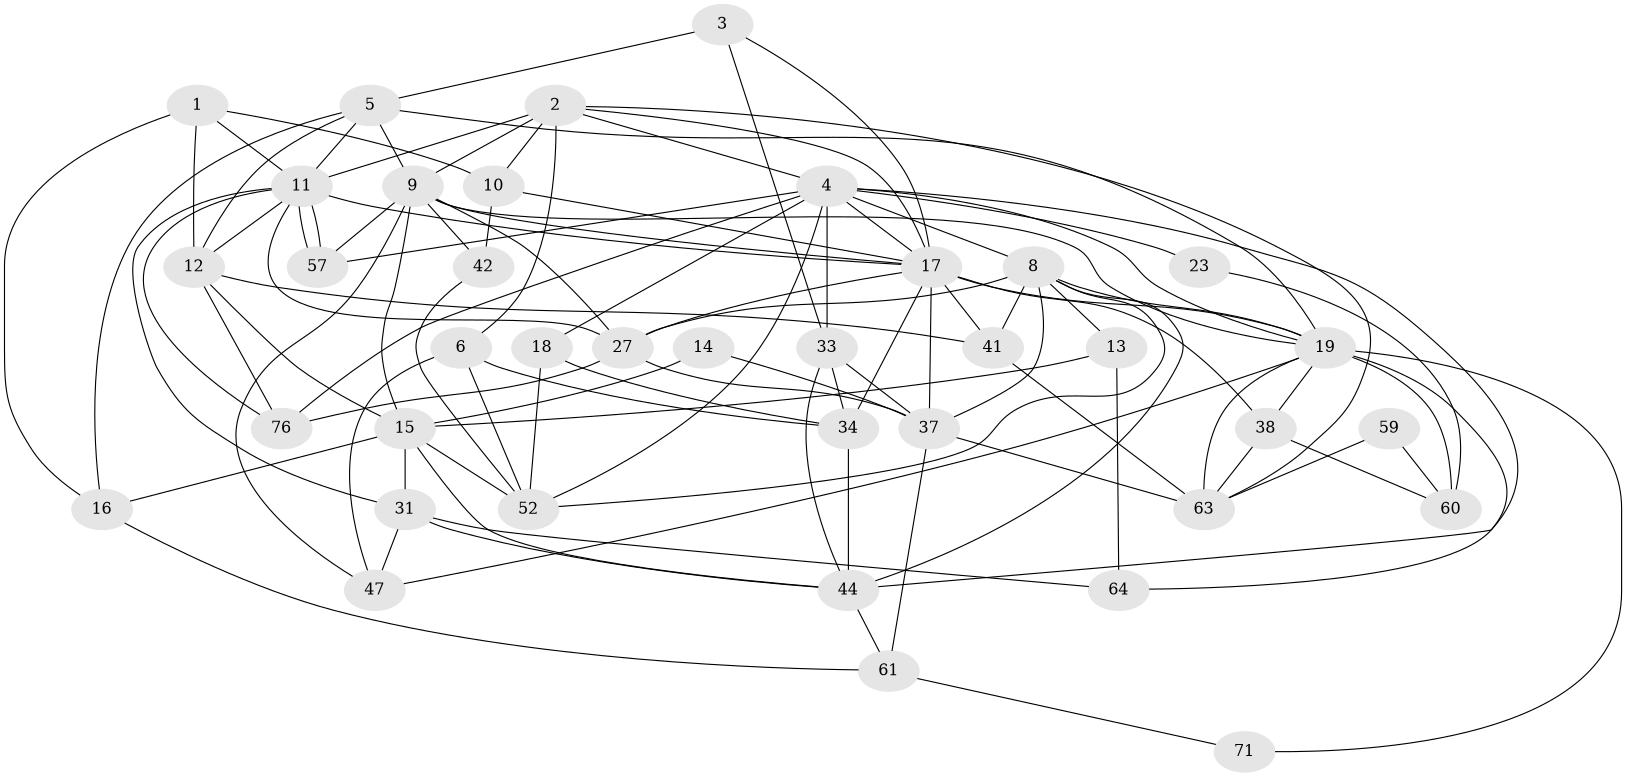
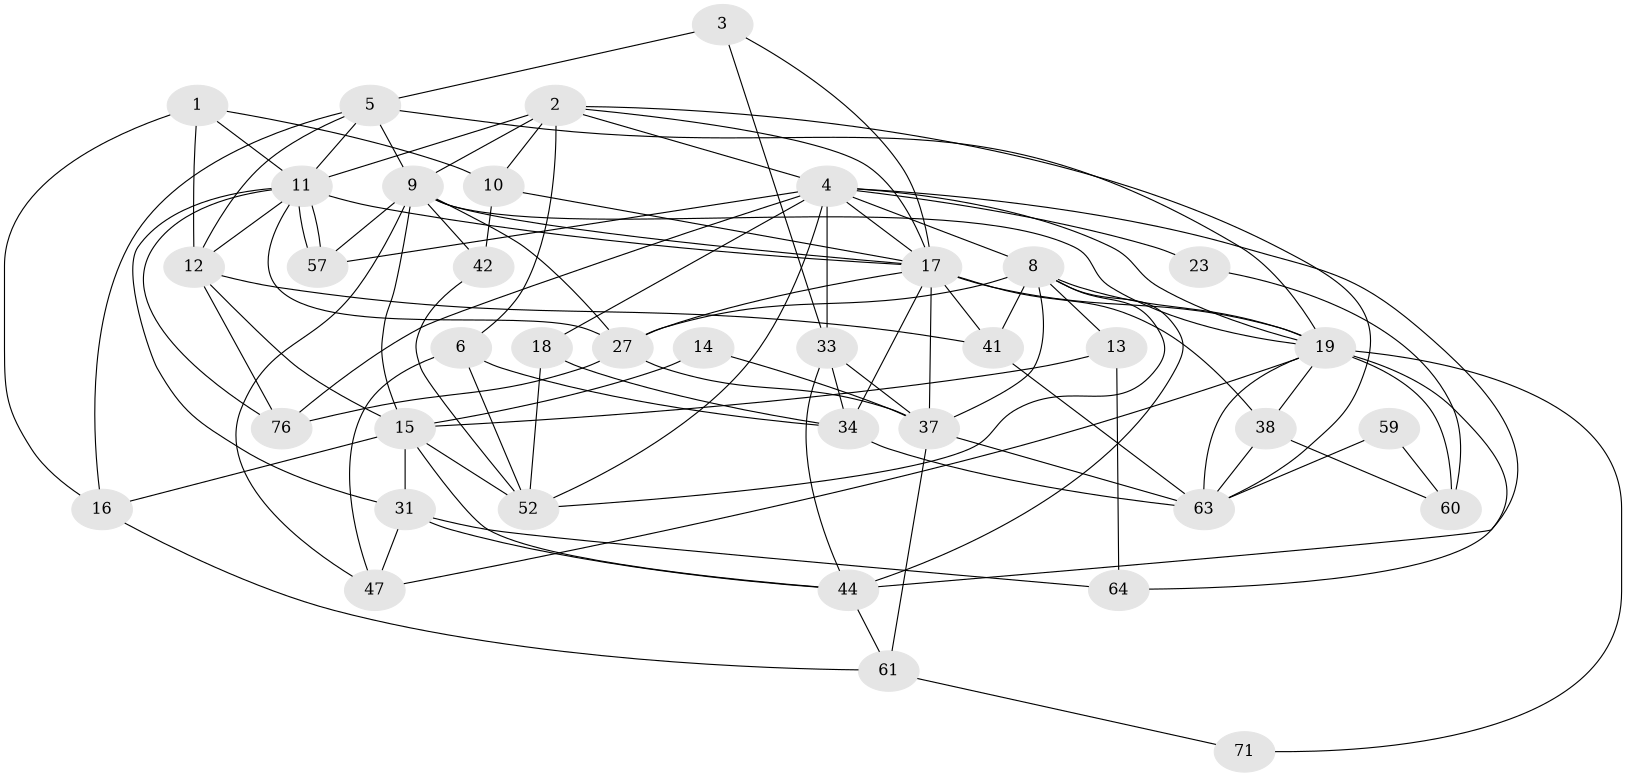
edge "34" -- "44": now "34" -- "63"
